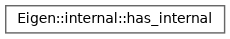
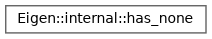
node "Eigen::internal::has_internal": label "Eigen::internal::has_internal" -> "Eigen::internal::has_none"
